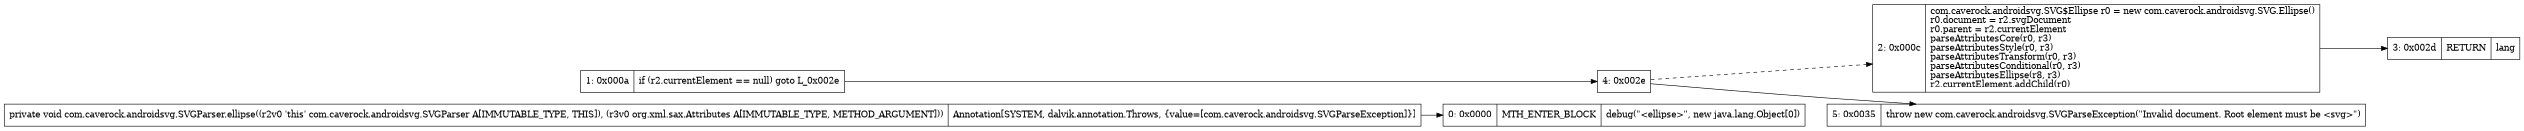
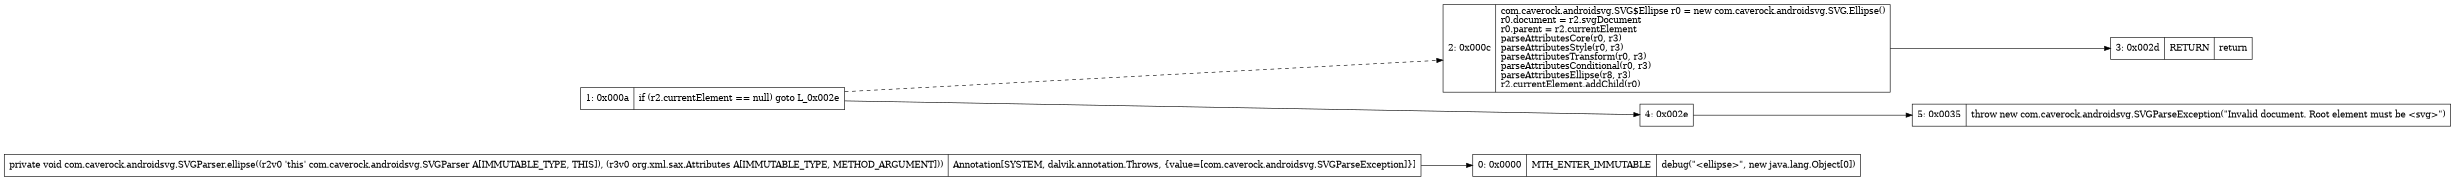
node "3: 0x002d": text "lang" -> "return"
edge "4: 0x002e" -> "2: 0x000c": now "1: 0x000a" -> "2: 0x000c"
node "0: 0x0000": text "MTH_ENTER_BLOCK" -> "MTH_ENTER_IMMUTABLE"
